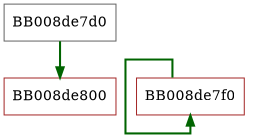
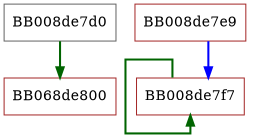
node "BB008de7e9": added
node "BB008de800": label "BB008de800" -> "BB068de800"
node "BB008de7f0": label "BB008de7f0" -> "BB008de7f7"
